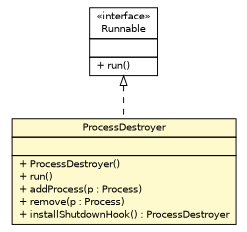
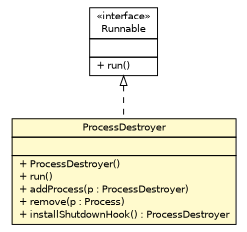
node "ProcessDestroyer": text "+ addProcess(p : Process)" -> "+ addProcess(p : ProcessDestroyer)"
